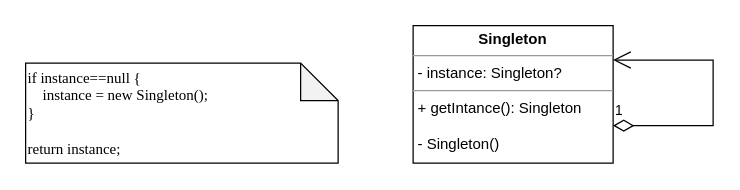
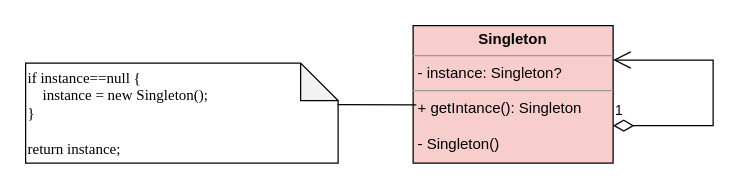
node "Singleton - instance: Singleton? + getIntance(): Singleton - Singleton()": fillcolor #ffffff -> #f8cecc
edge "Singleton - instance: Singleton? + getIntance(): Singleton - Singleton()" -- "if instance==null { instance = new Singleton(); } return instance;": added
